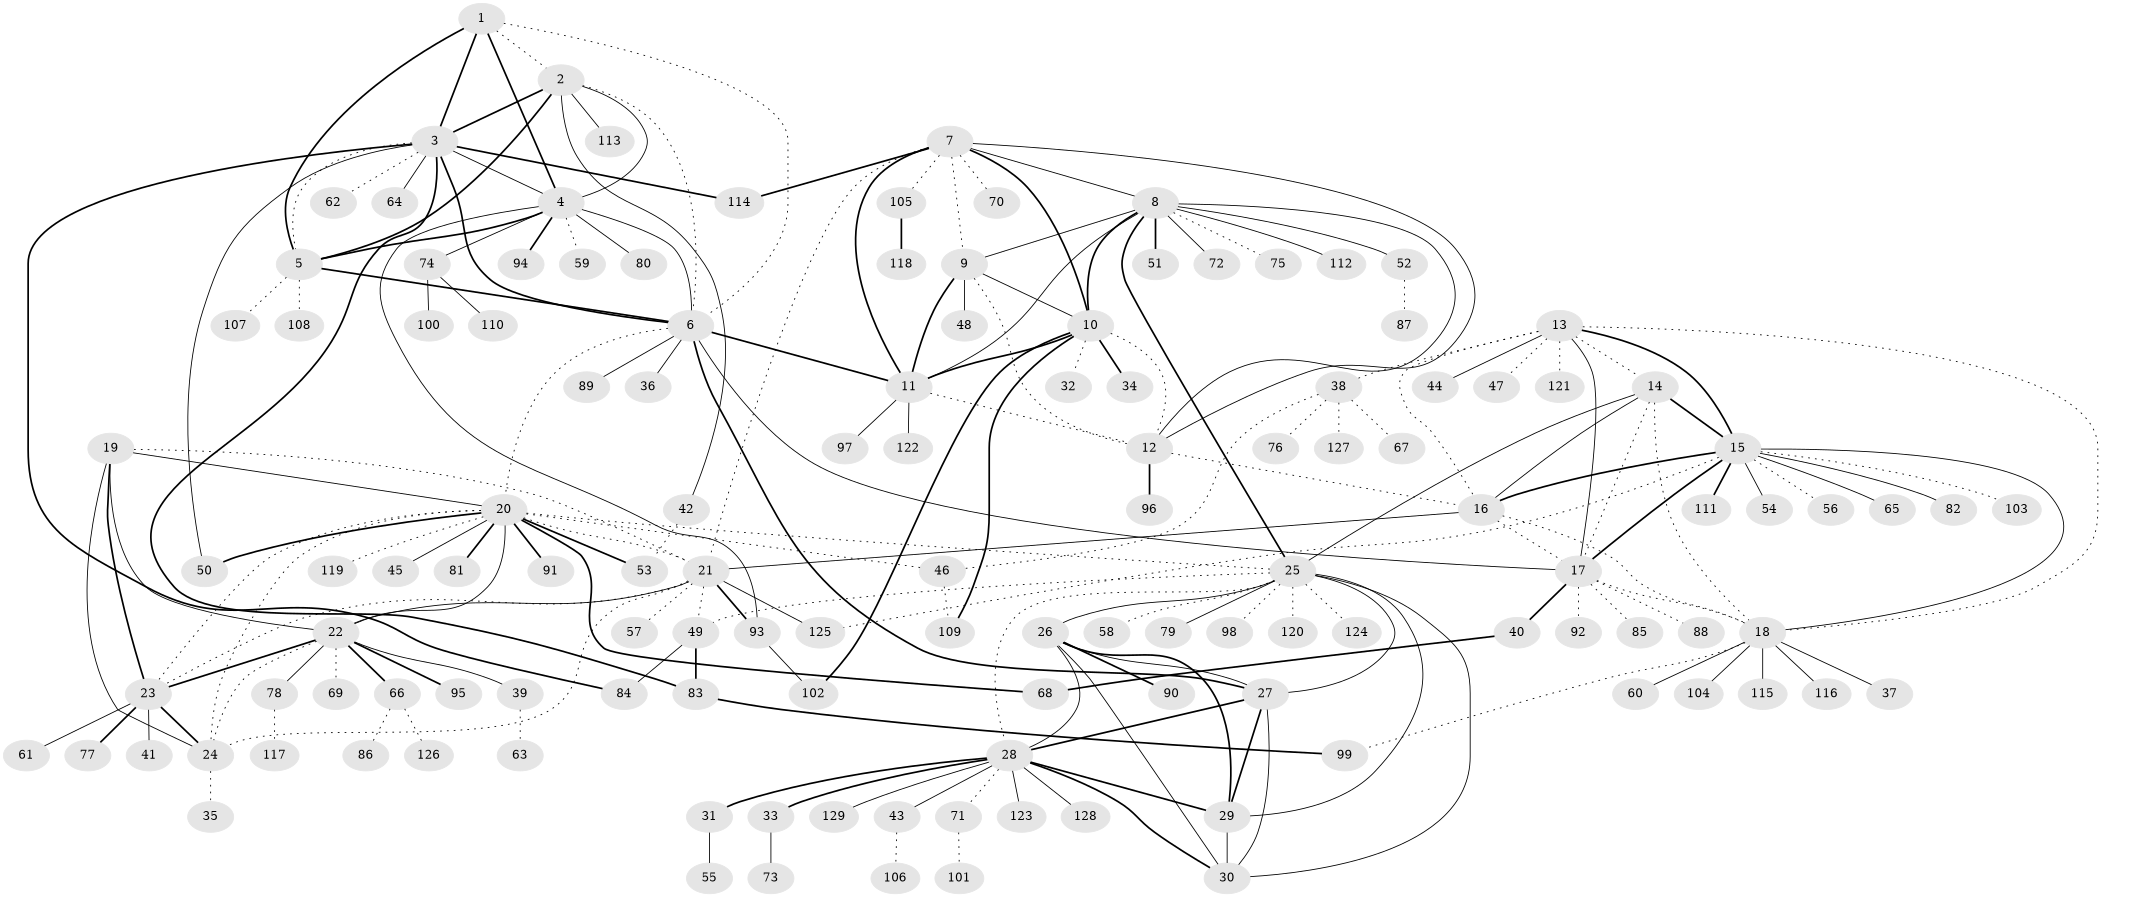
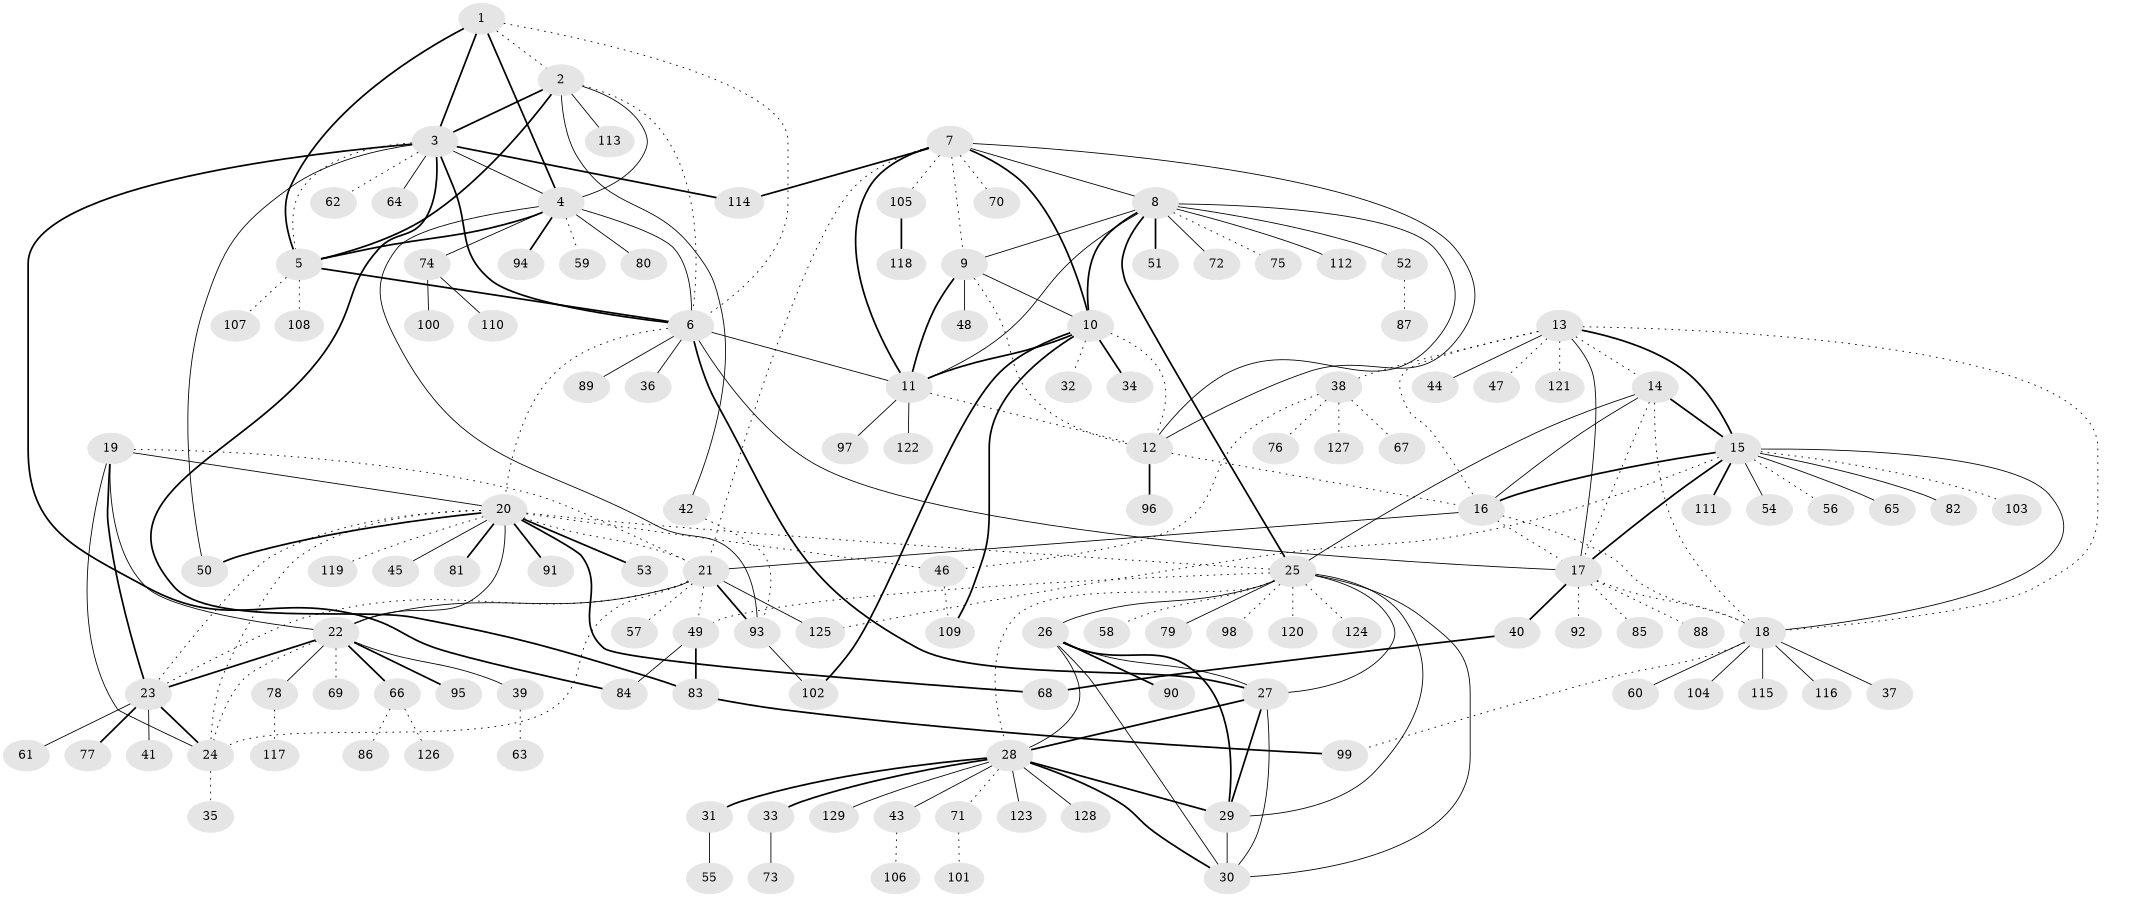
edge "6" -- "11": style bold -> solid
edge "42" -- "53": now "42" -- "93"
